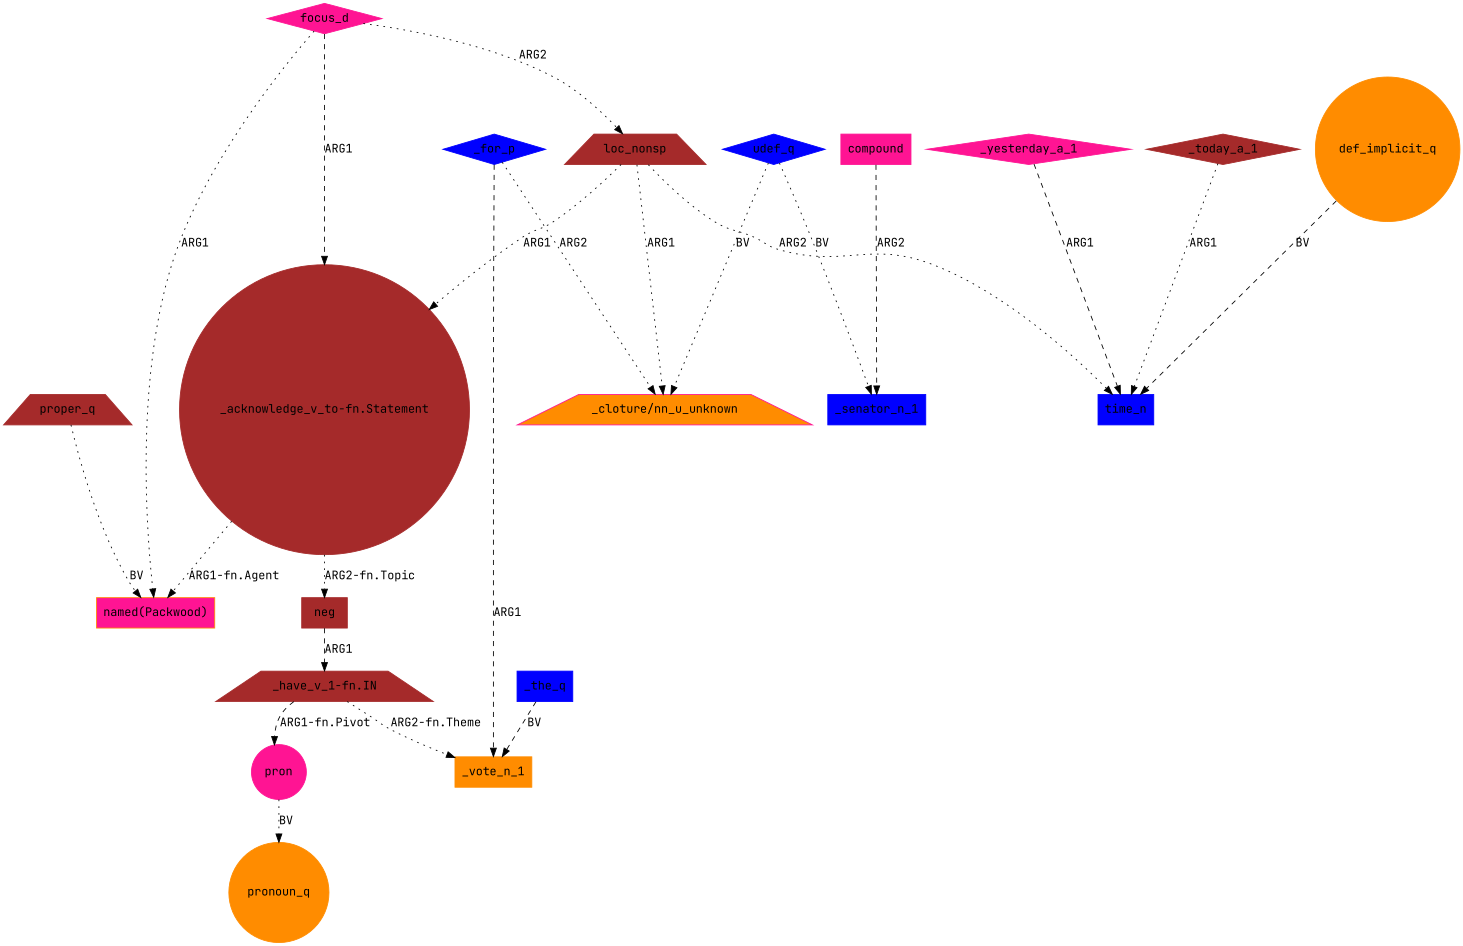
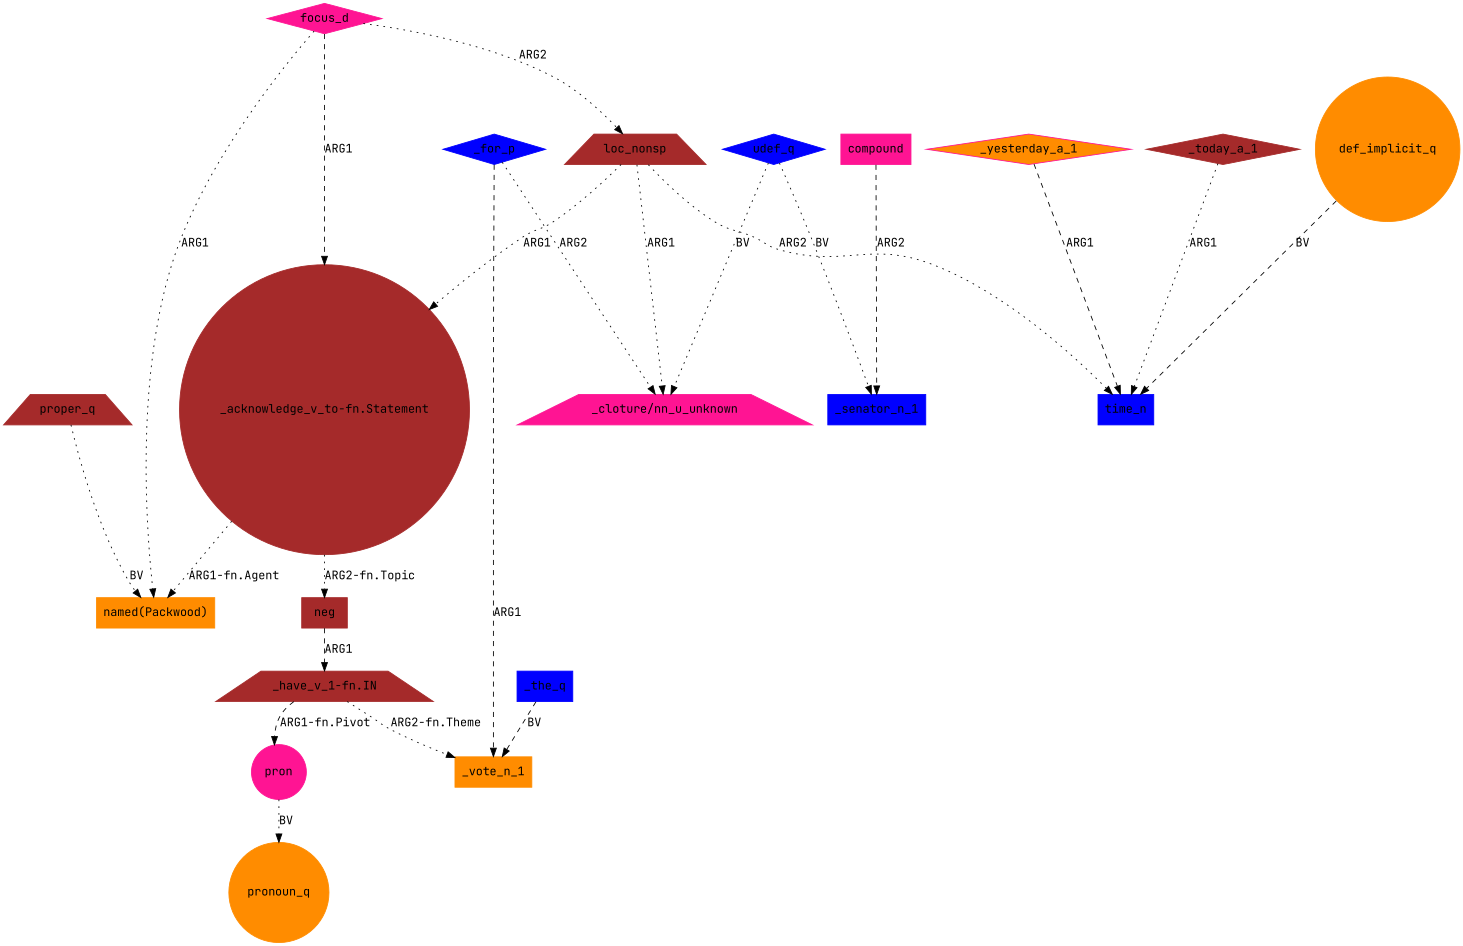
node "_yesterday_a_1": fillcolor deeppink -> darkorange
node "_cloture/nn_u_unknown": fillcolor darkorange -> deeppink
node "named(Packwood)": fillcolor deeppink -> darkorange
